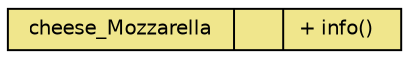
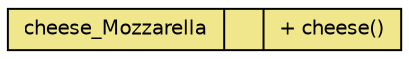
node "cheese_Mozzarella": text "+ info()" -> "+ cheese()"
